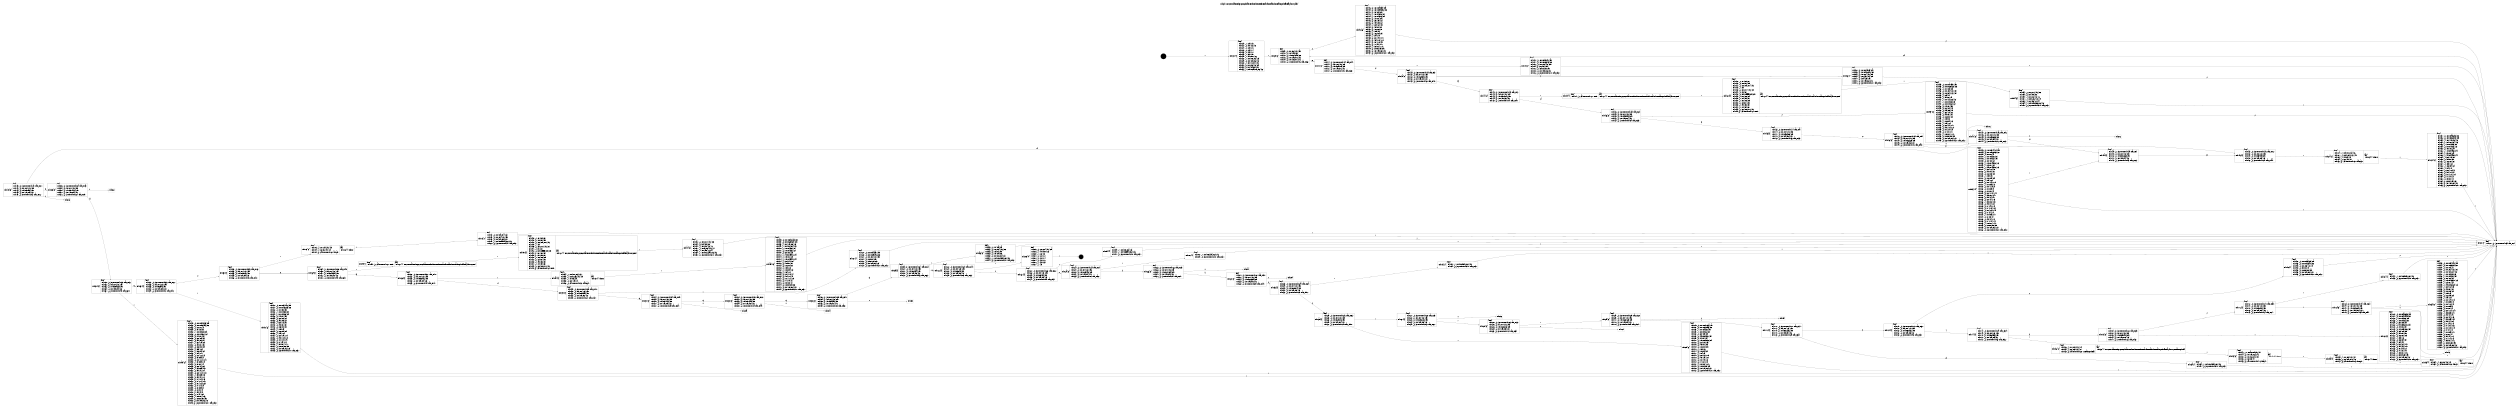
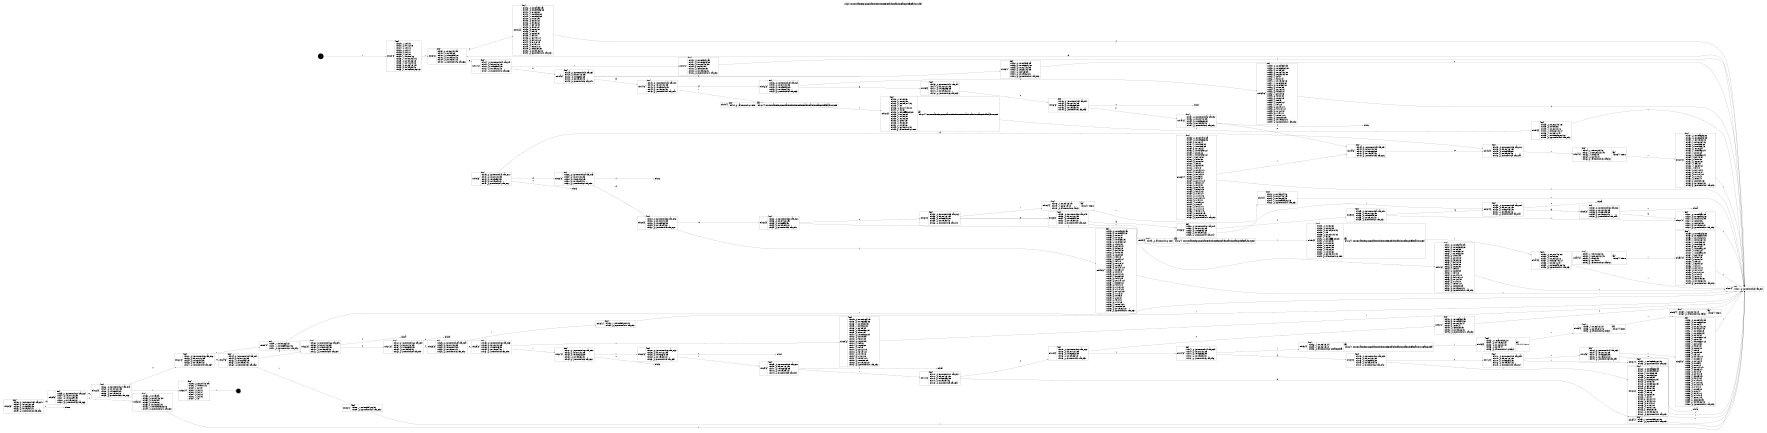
edge "0x401582 [25]" -> "0x401ad4 [23]": now "0x401582 [25]" -> "0x4015b4 [25]"
edge "0x4015cd [25]" -> "0x4015e6 [25]": now "0x4015cd [25]" -> "0x401807 [27]"
